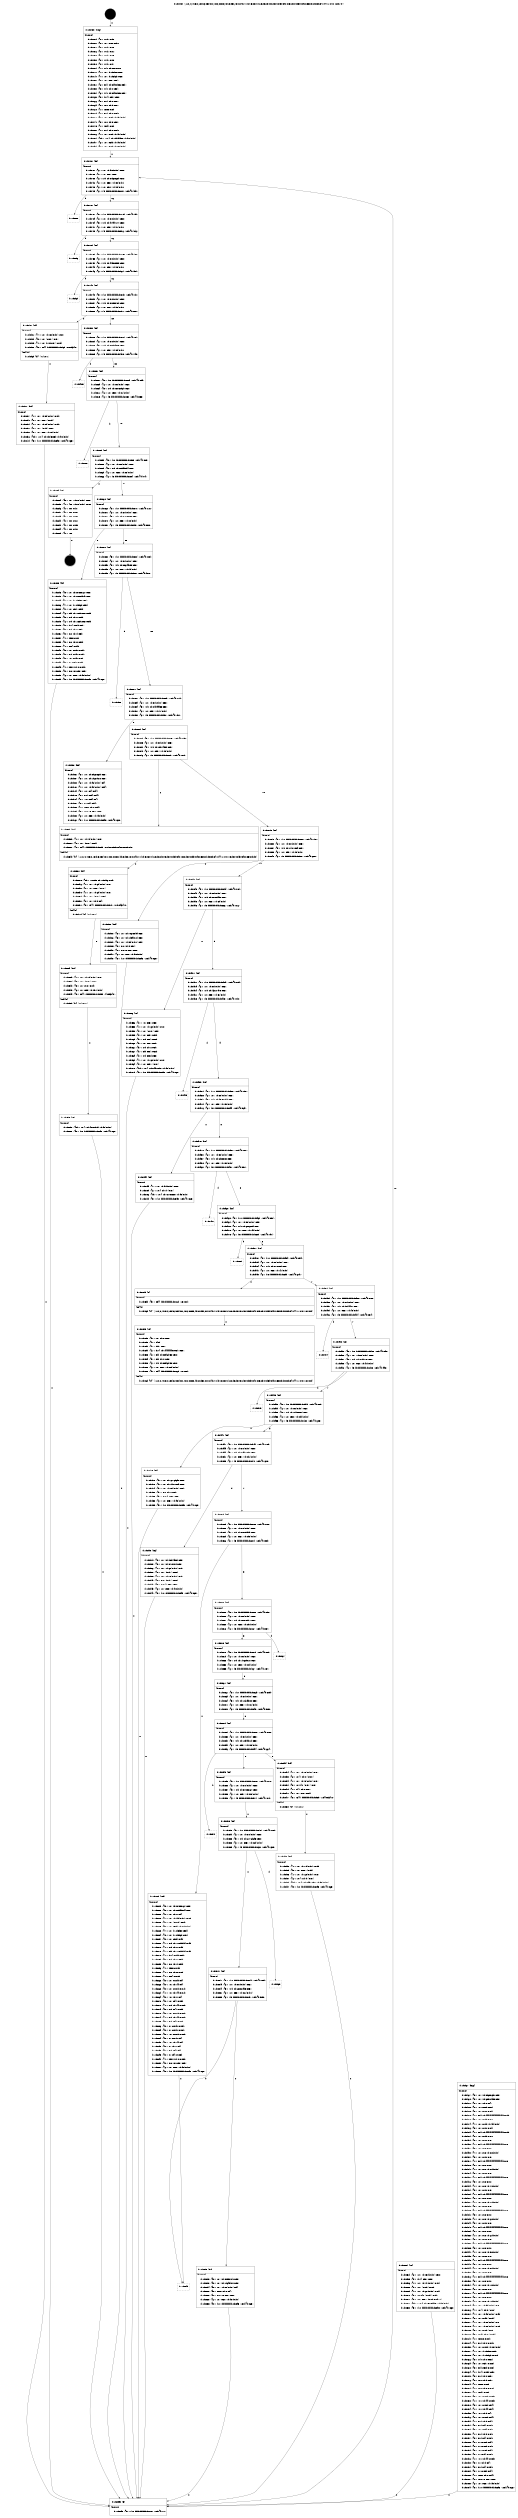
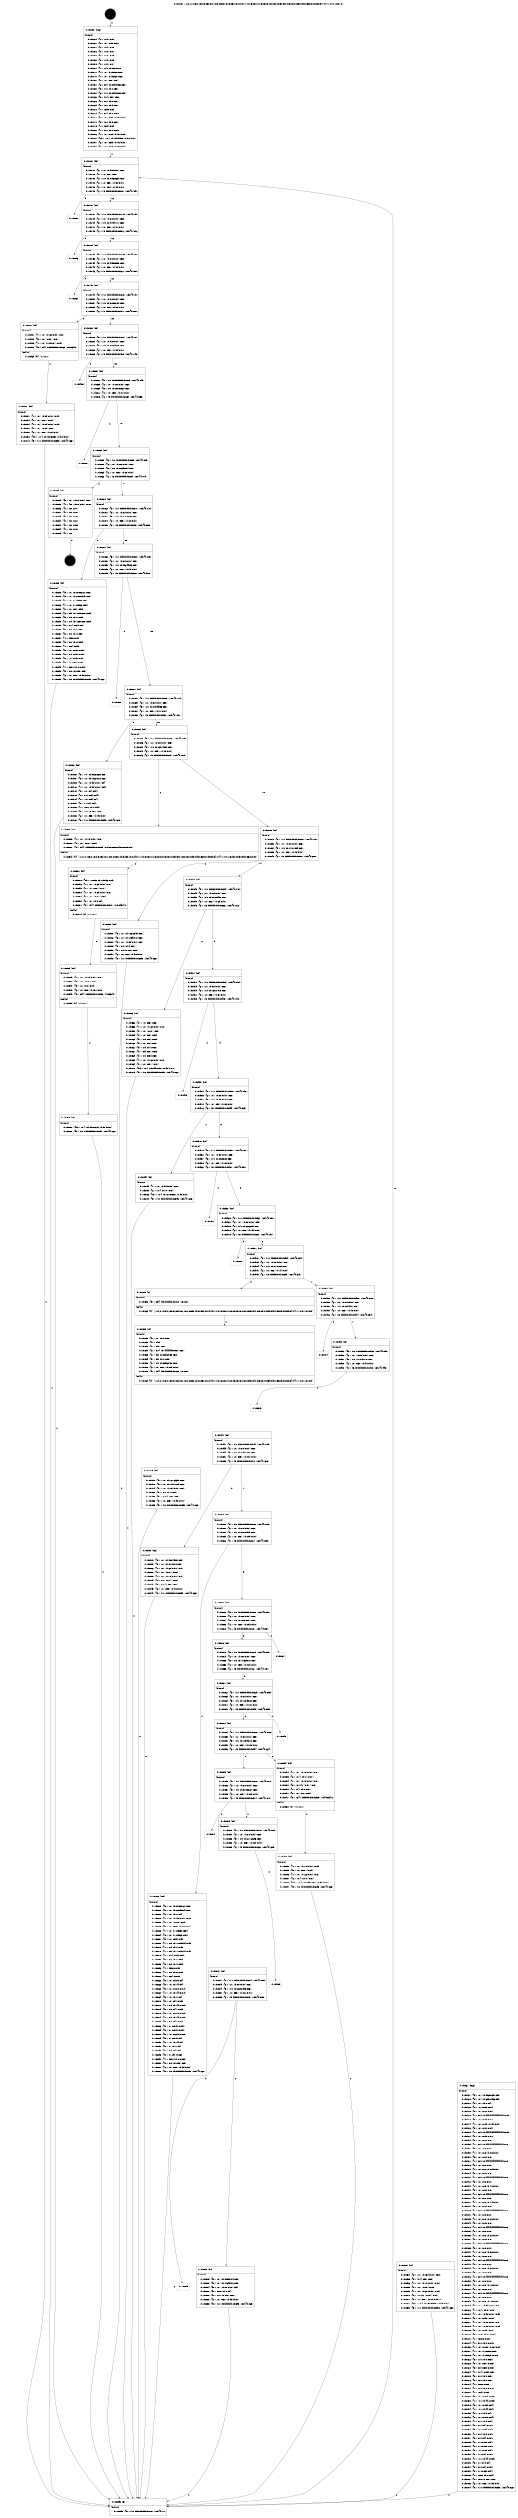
edge "0x4018a4 [28]" -> "0x4018c0 [28]": added, label "12"
node "0x4019d8 [28]": removed
edge "0x401b32 [53]" -> "0x402395 [5]": added, label "1"
node "0x401cf3": added
edge "0x401a80 [28]" -> "0x40237d": now "0x401a9c [28]" -> "0x40237d"
edge "0x401ab8 [28]" -> "0x401ad4 [28]": removed, label "1"
edge "0x402210 [159]" -> "0x401af0": now "0x402210 [159]" -> "0x402395 [5]"
